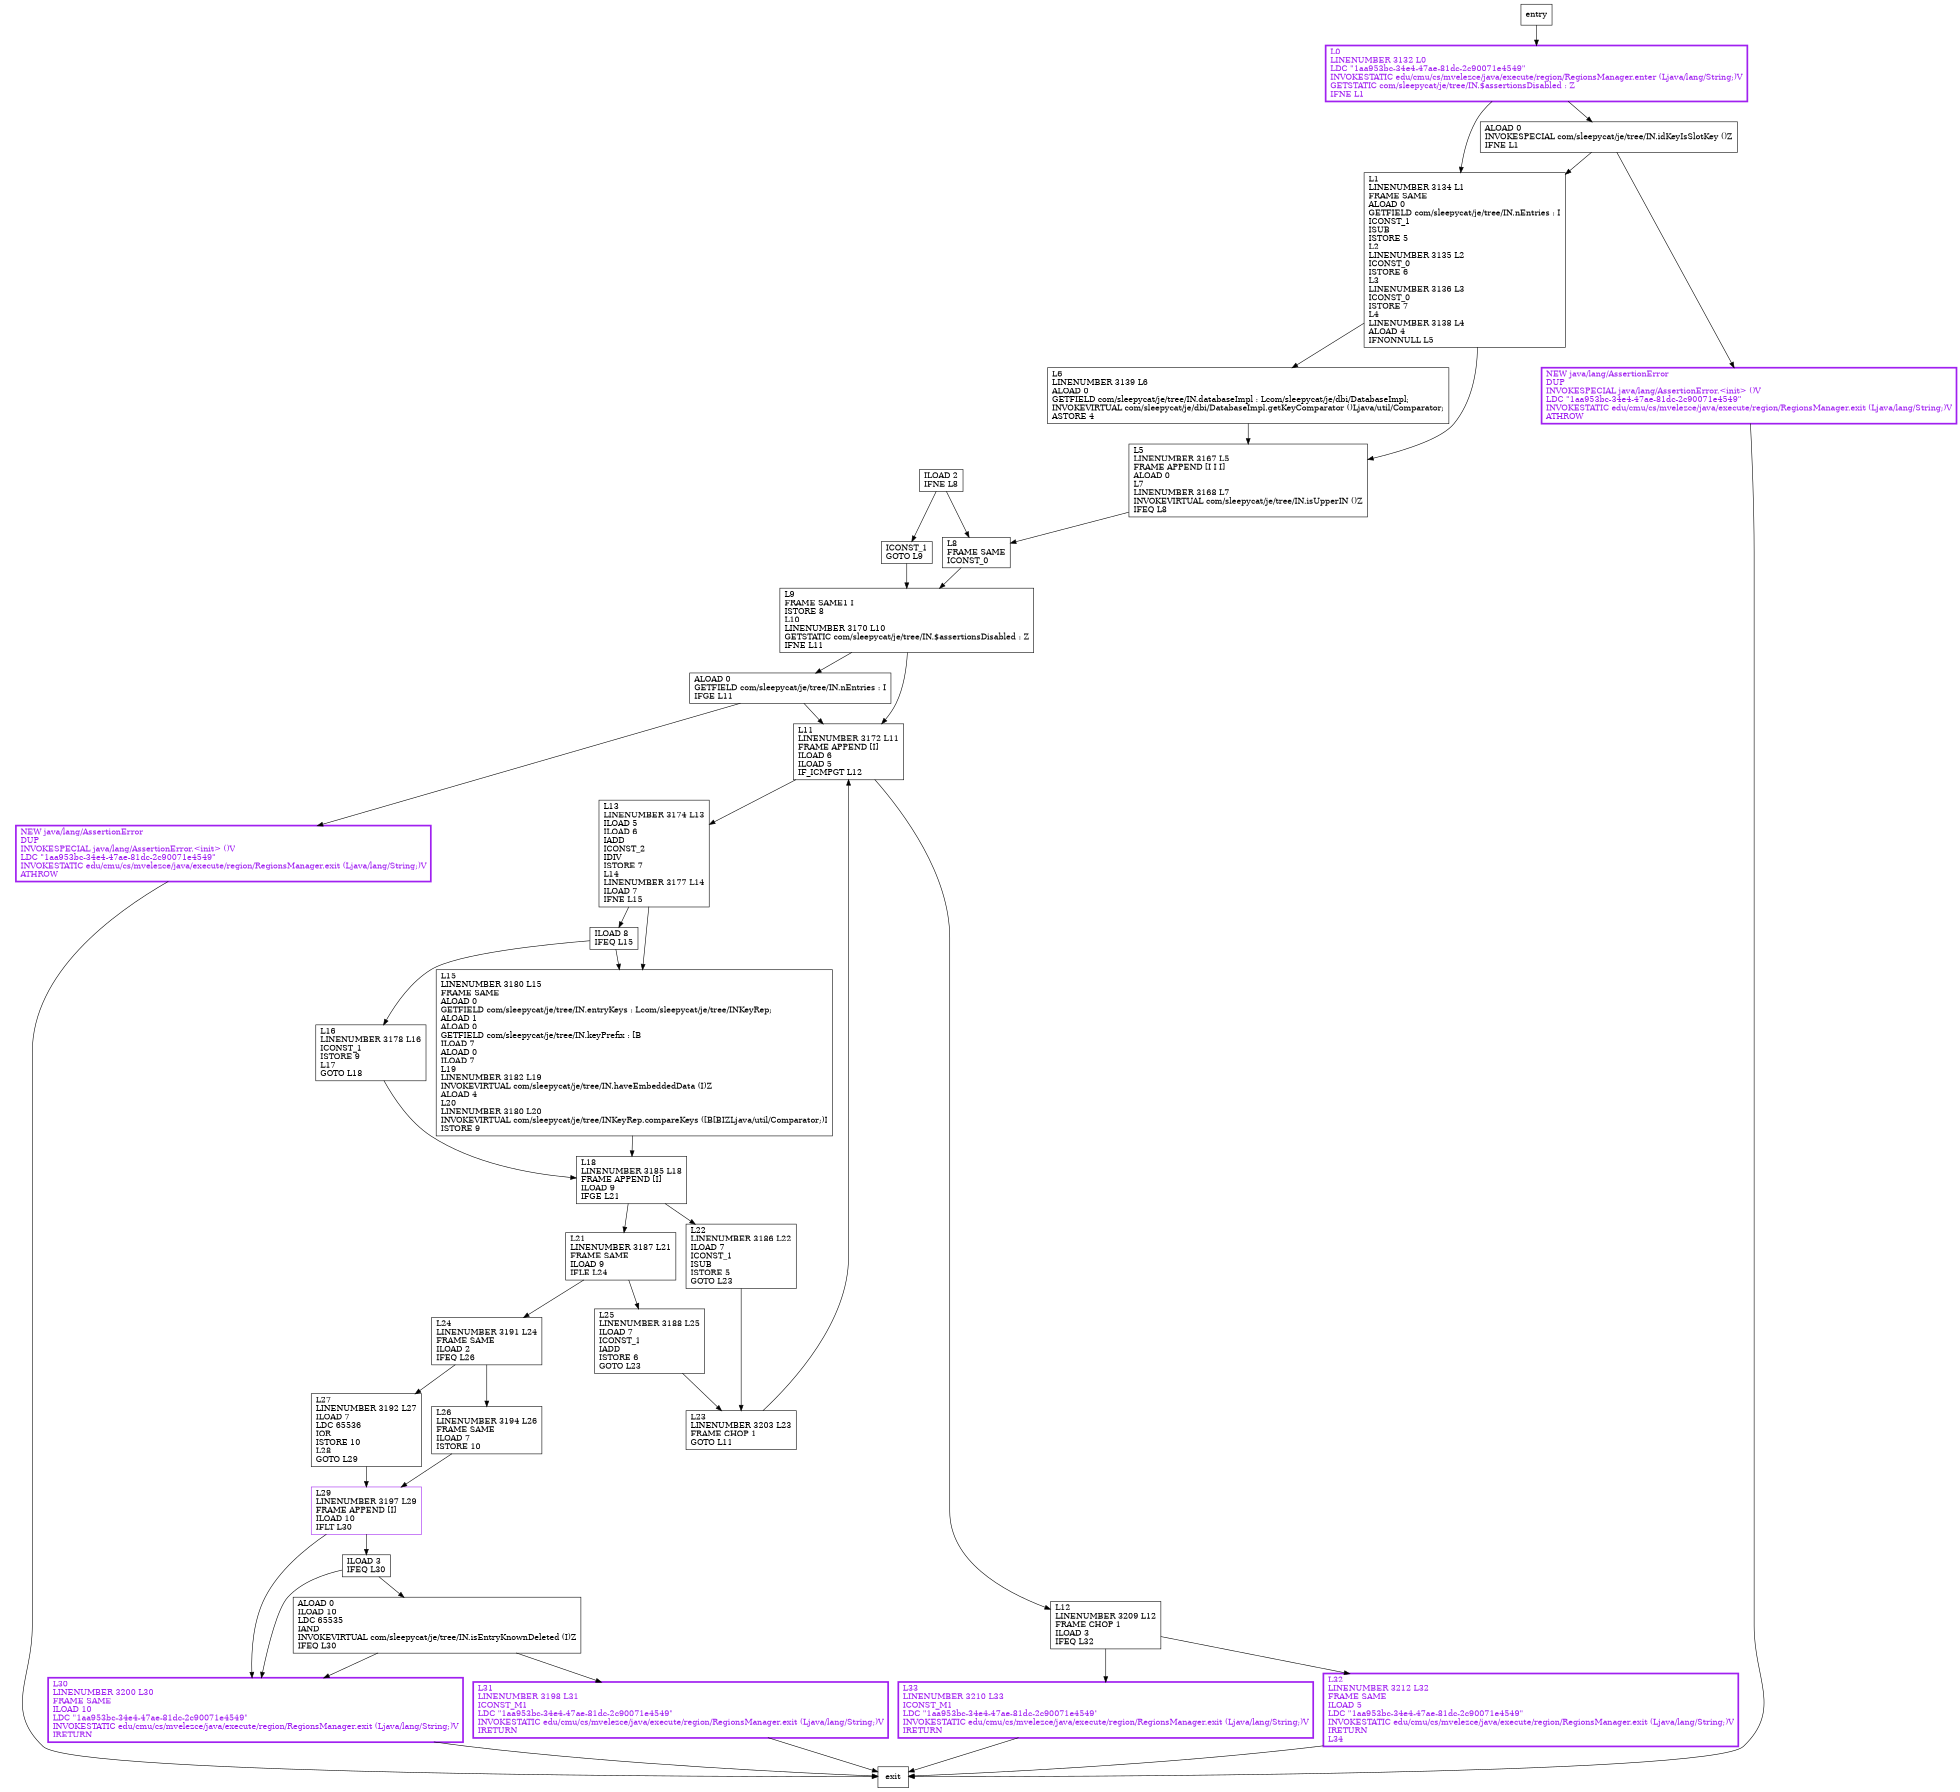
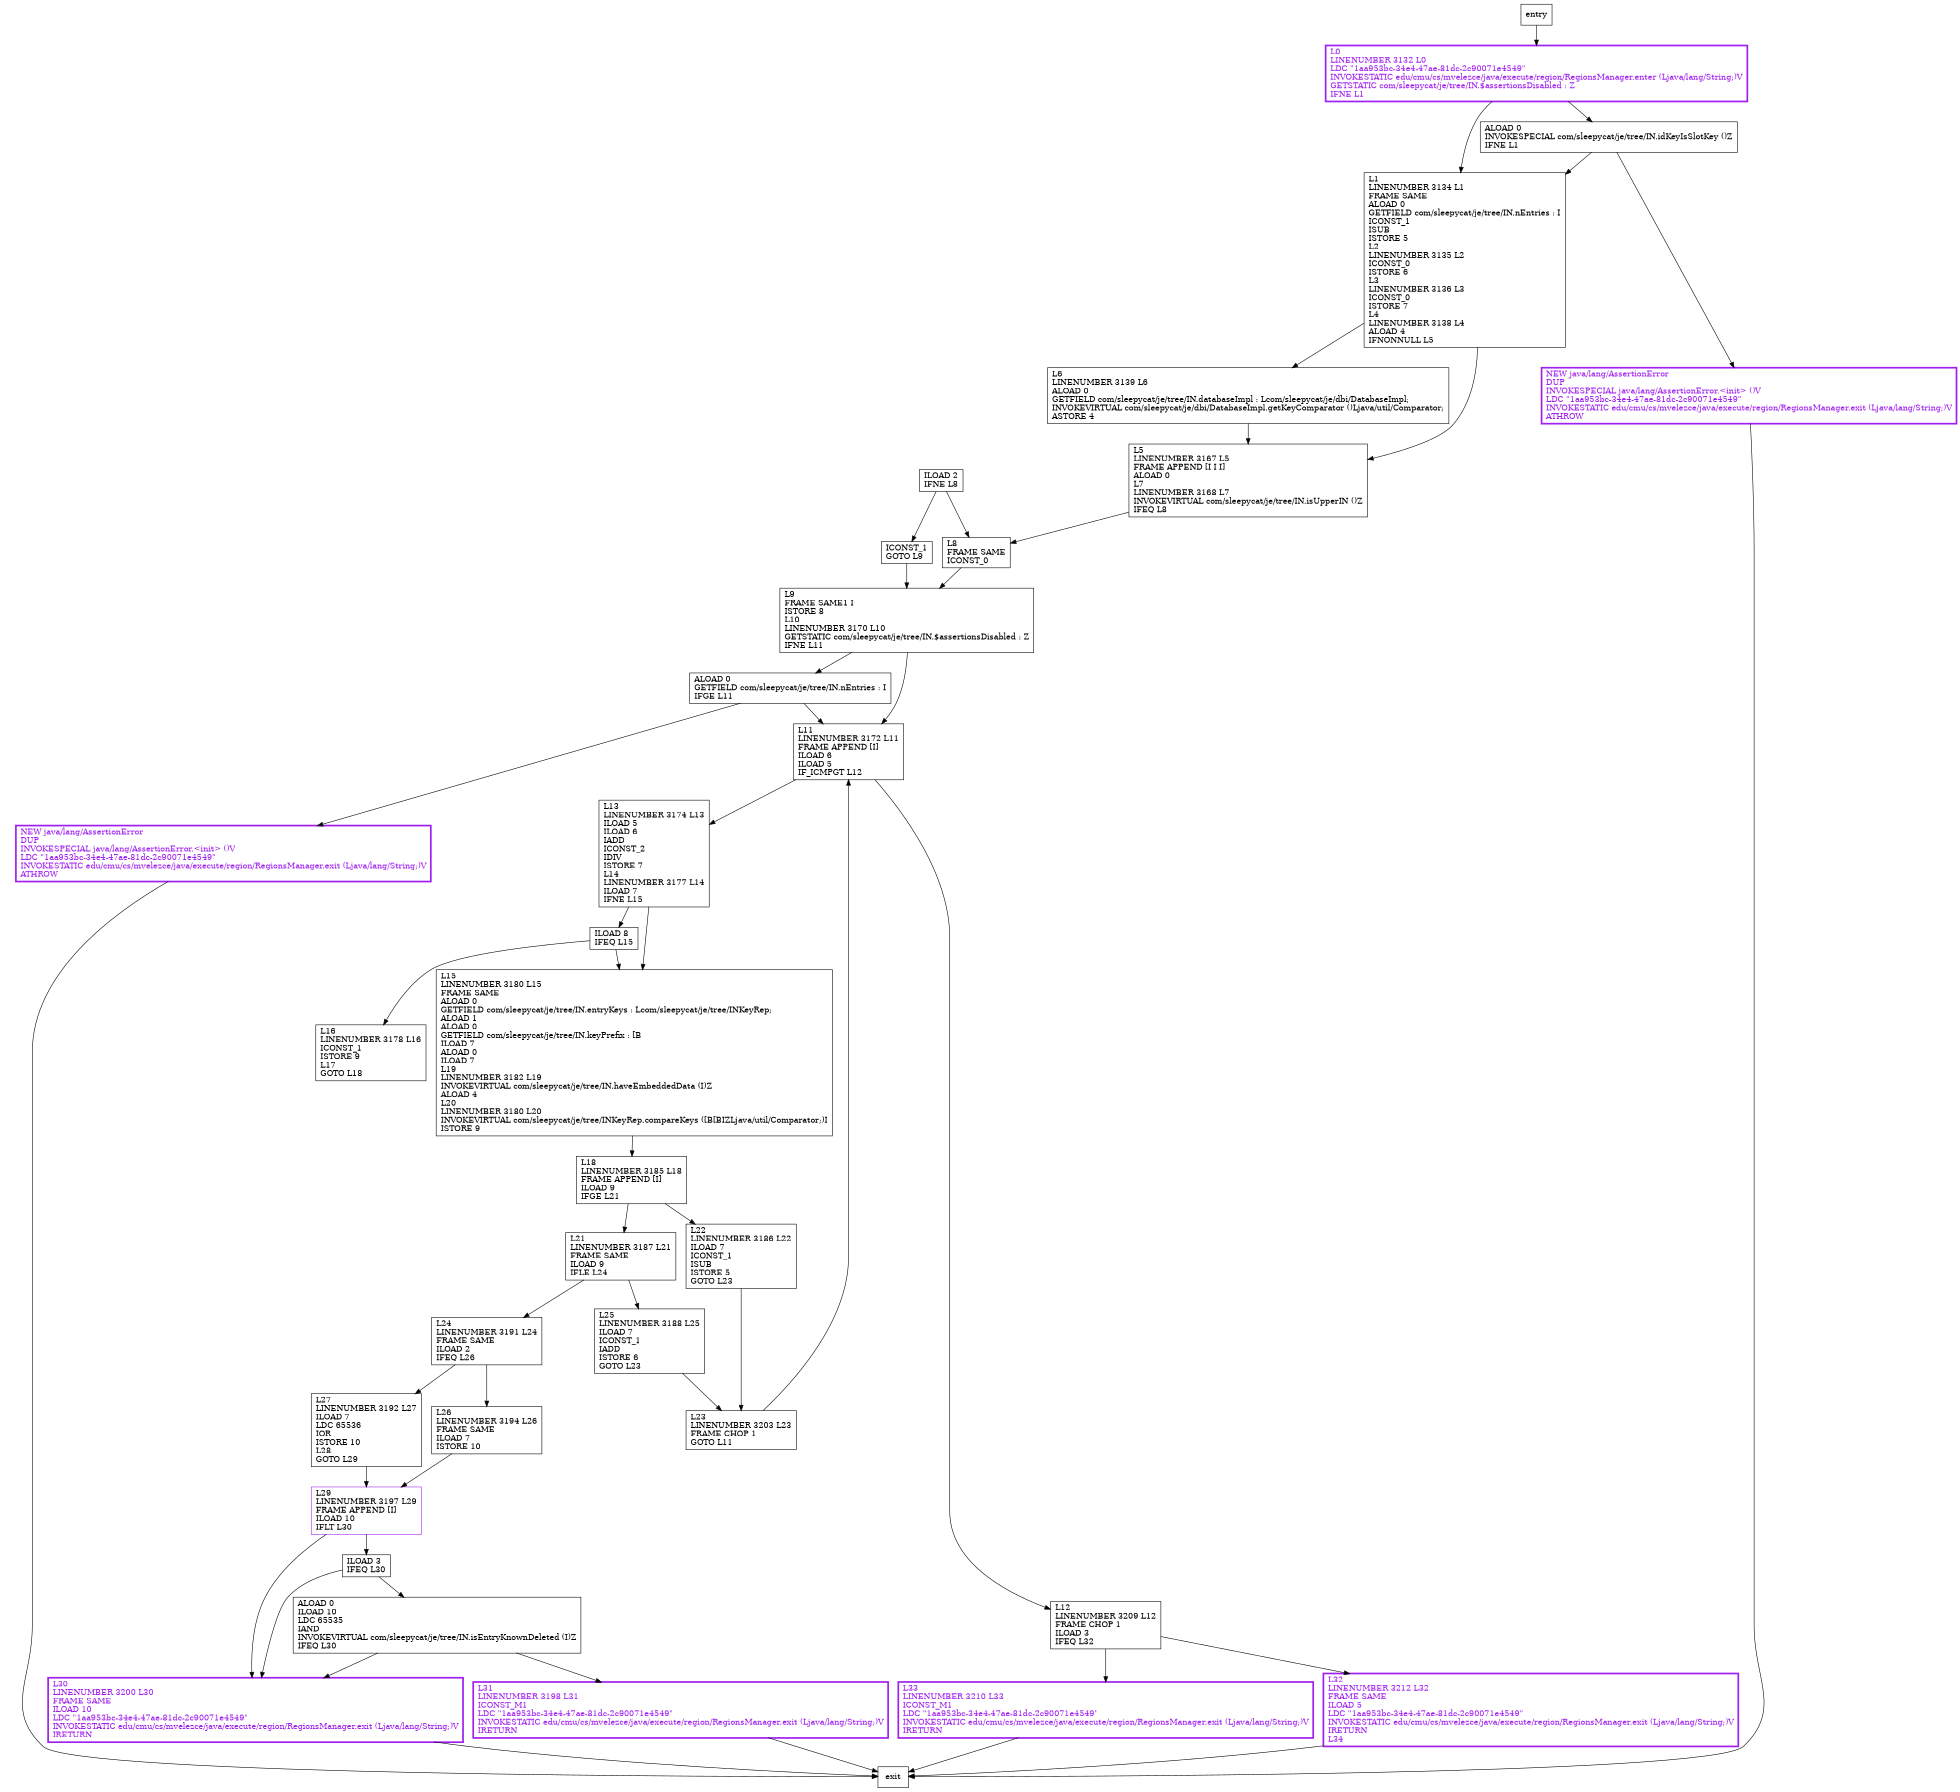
edge "L16 LINENUMBER 3178 L16 ICONST_1 ISTORE 9 L17 GOTO L18" -> "L18 LINENUMBER 3185 L18 FRAME APPEND [I] ILOAD 9 IFGE L21": removed
